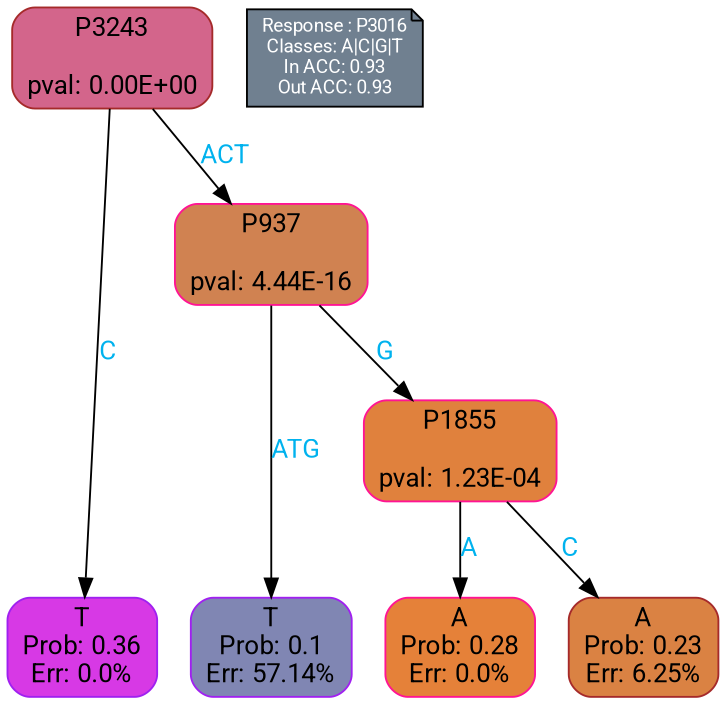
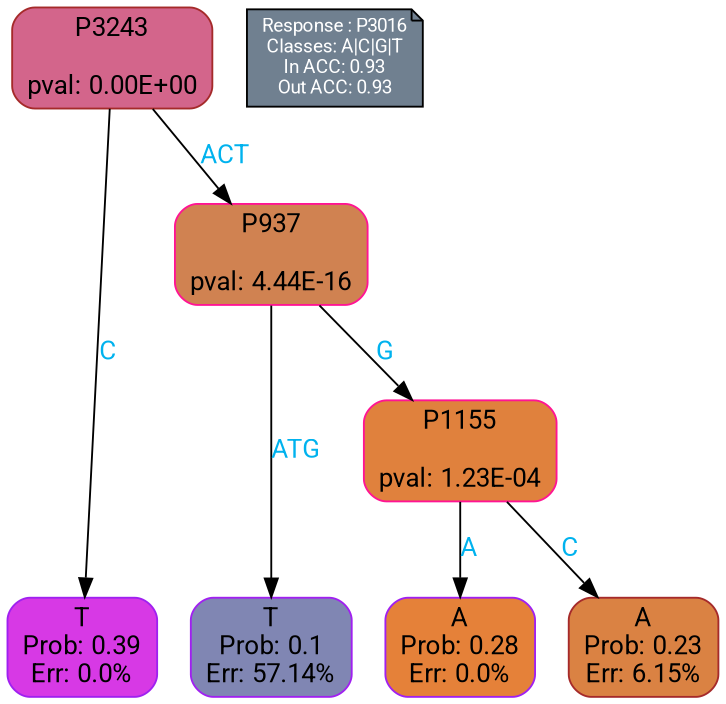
node "P1855 pval: 1.23E-04": label "P1855 pval: 1.23E-04" -> "P1155 pval: 1.23E-04"
node "T Prob: 0.36 Err: 0.0%": label "T Prob: 0.36 Err: 0.0%" -> "T Prob: 0.39 Err: 0.0%"
node "A Prob: 0.28 Err: 0.0%": color deeppink -> purple
node "A Prob: 0.23 Err: 6.25%": label "A Prob: 0.23 Err: 6.25%" -> "A Prob: 0.23 Err: 6.15%"
